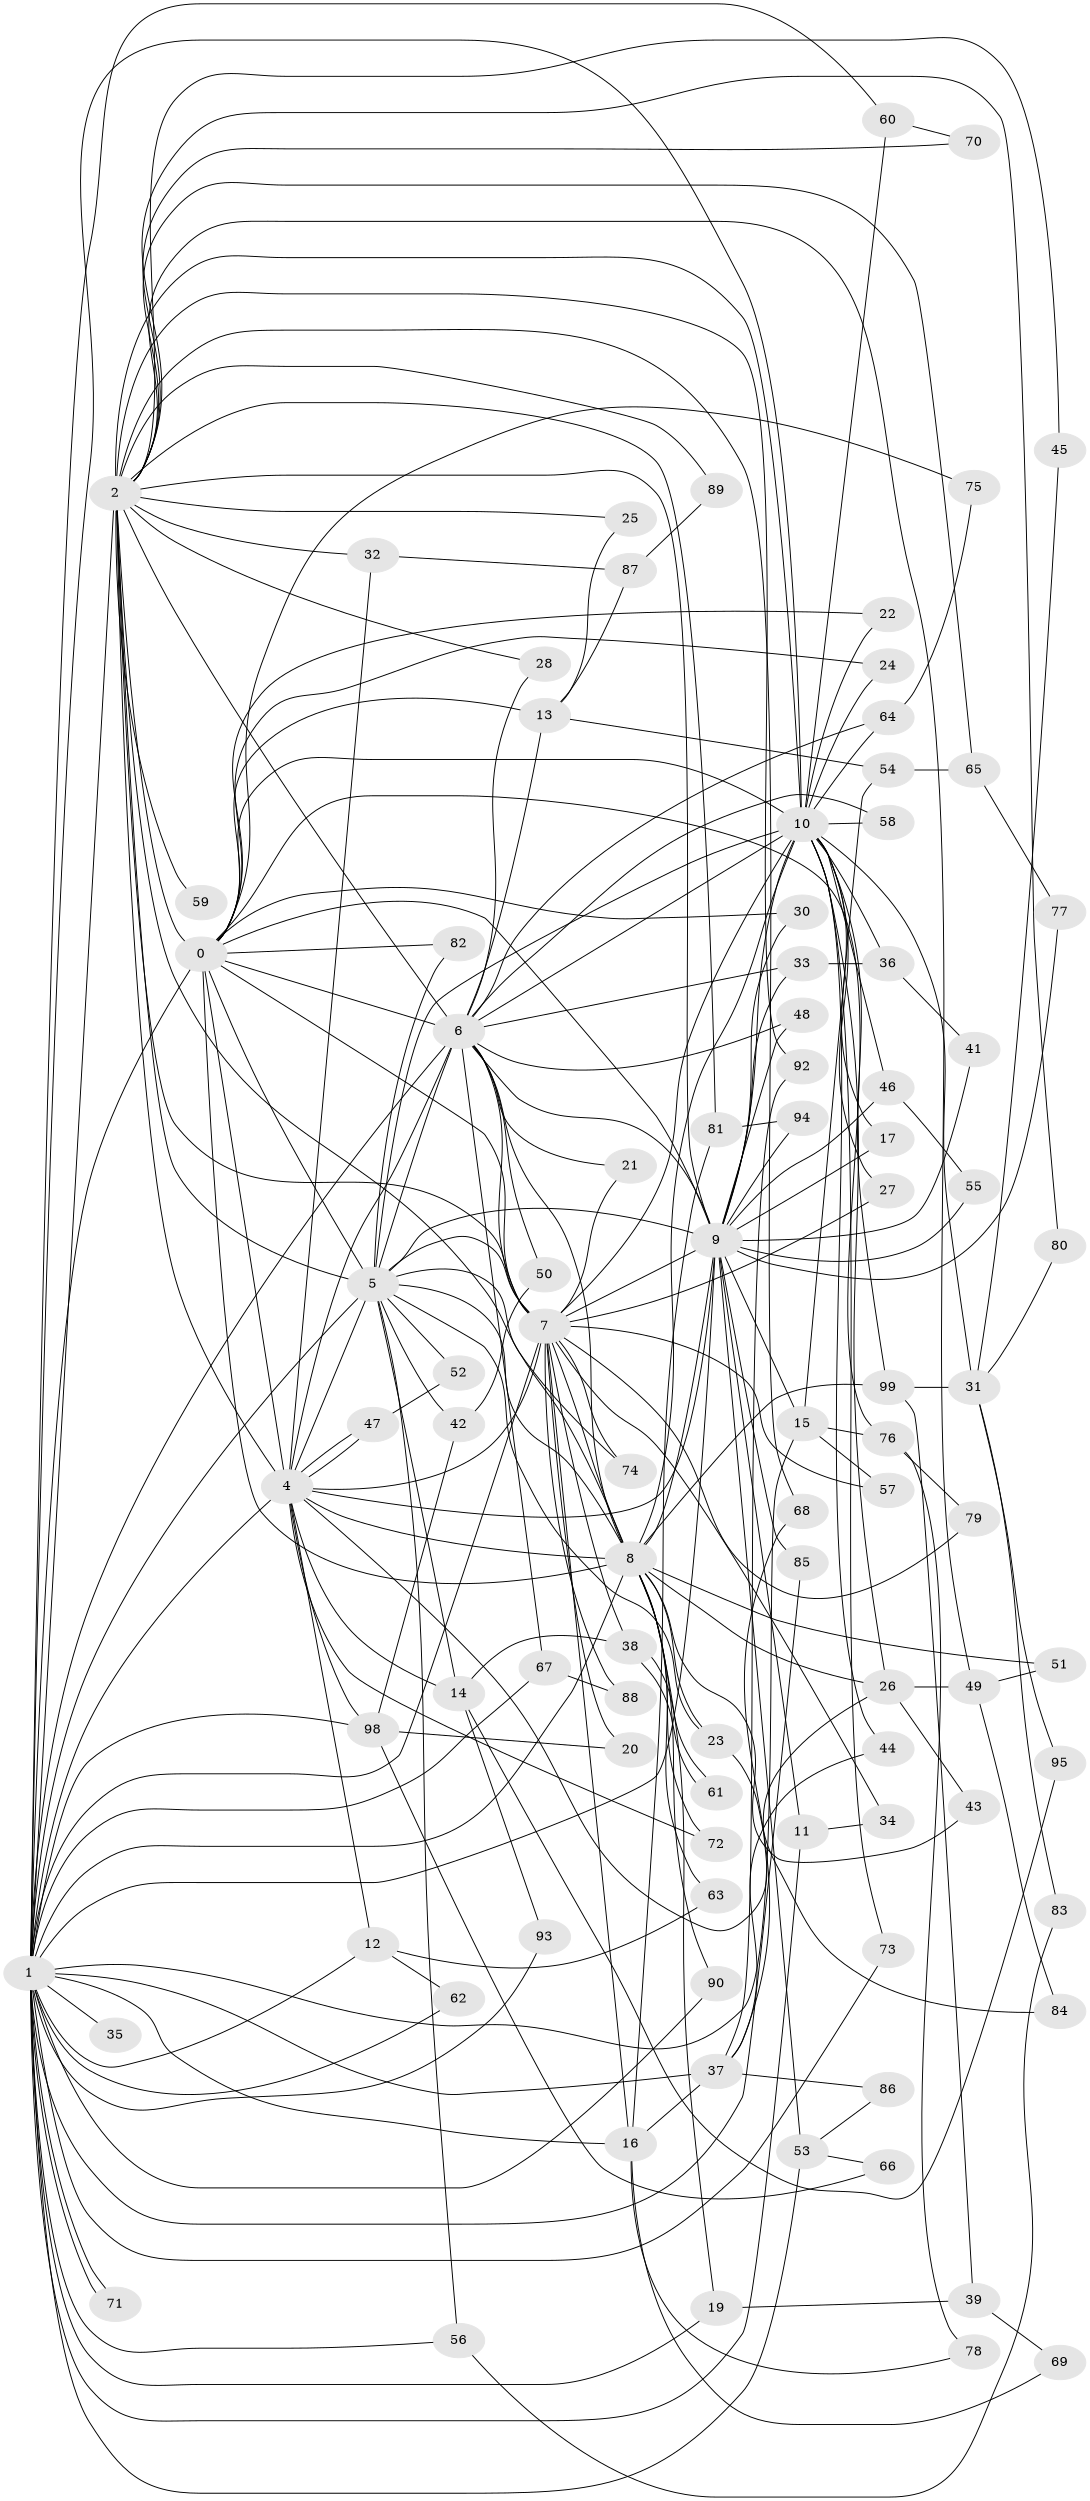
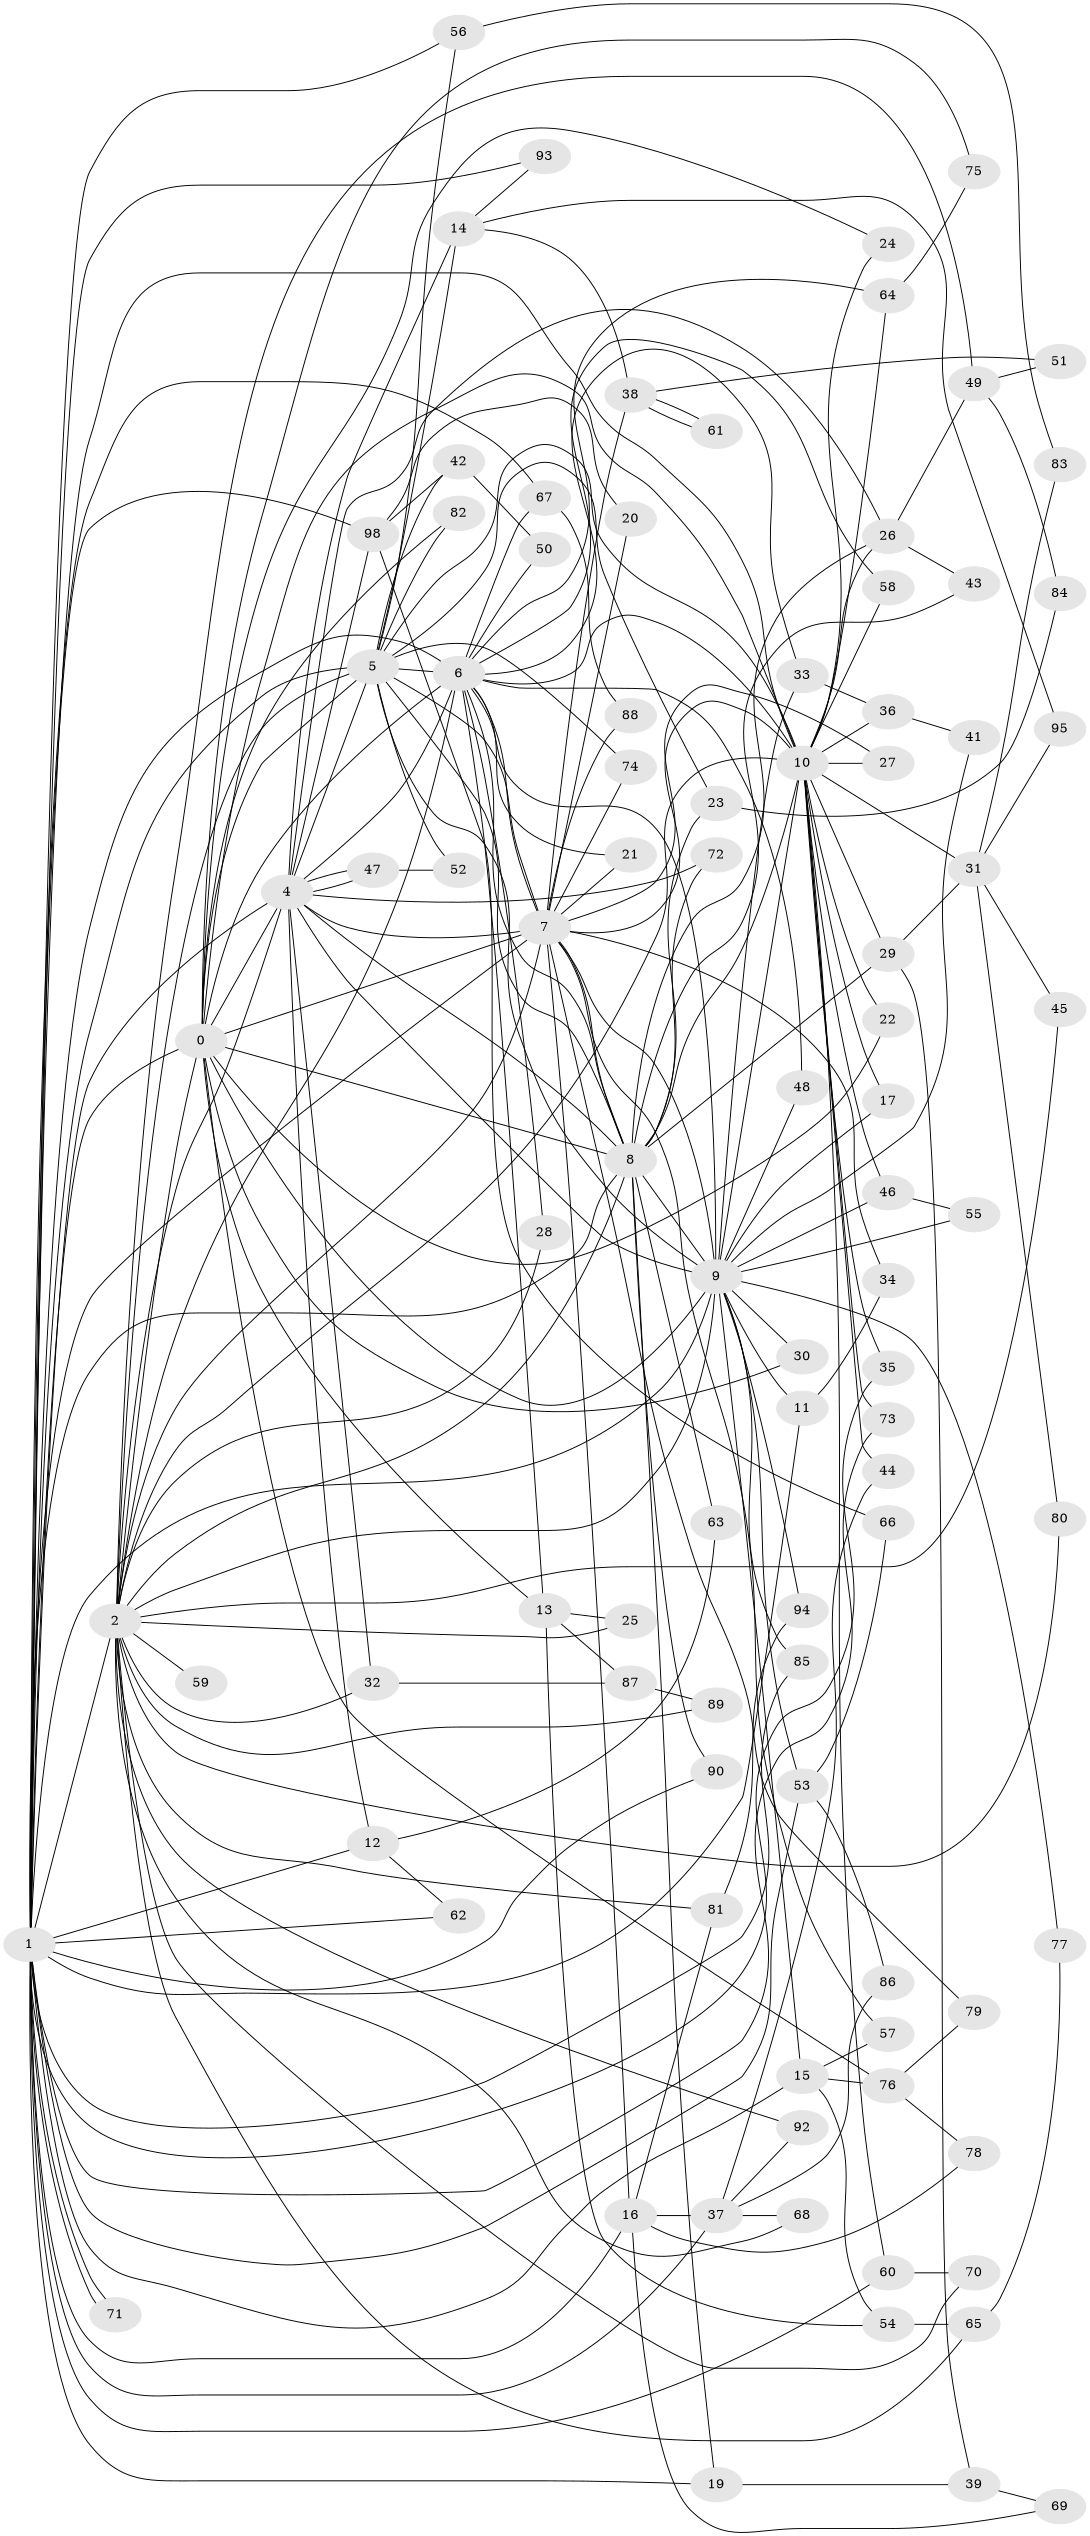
edge "10" -- "35": added
node "99": label "99" -> "29"
edge "8" -- "51": now "38" -- "51"
